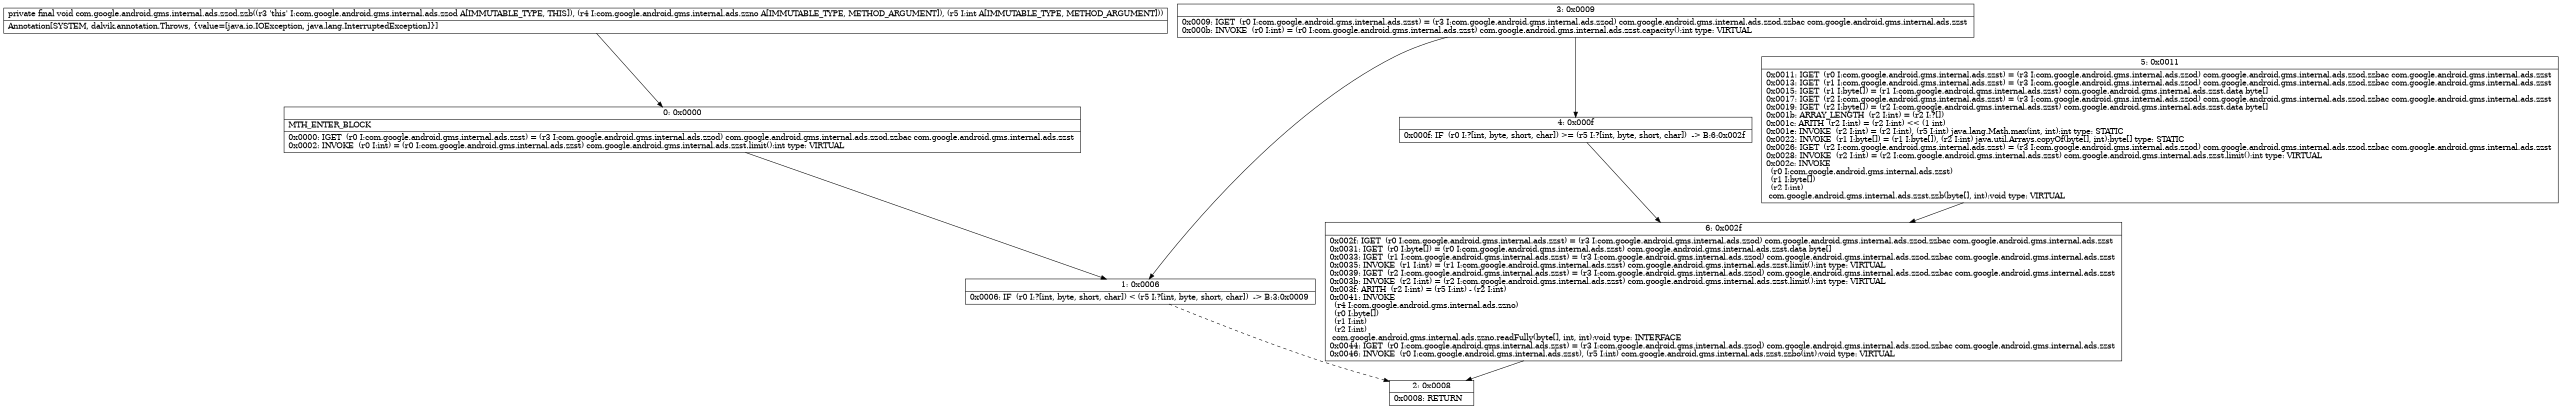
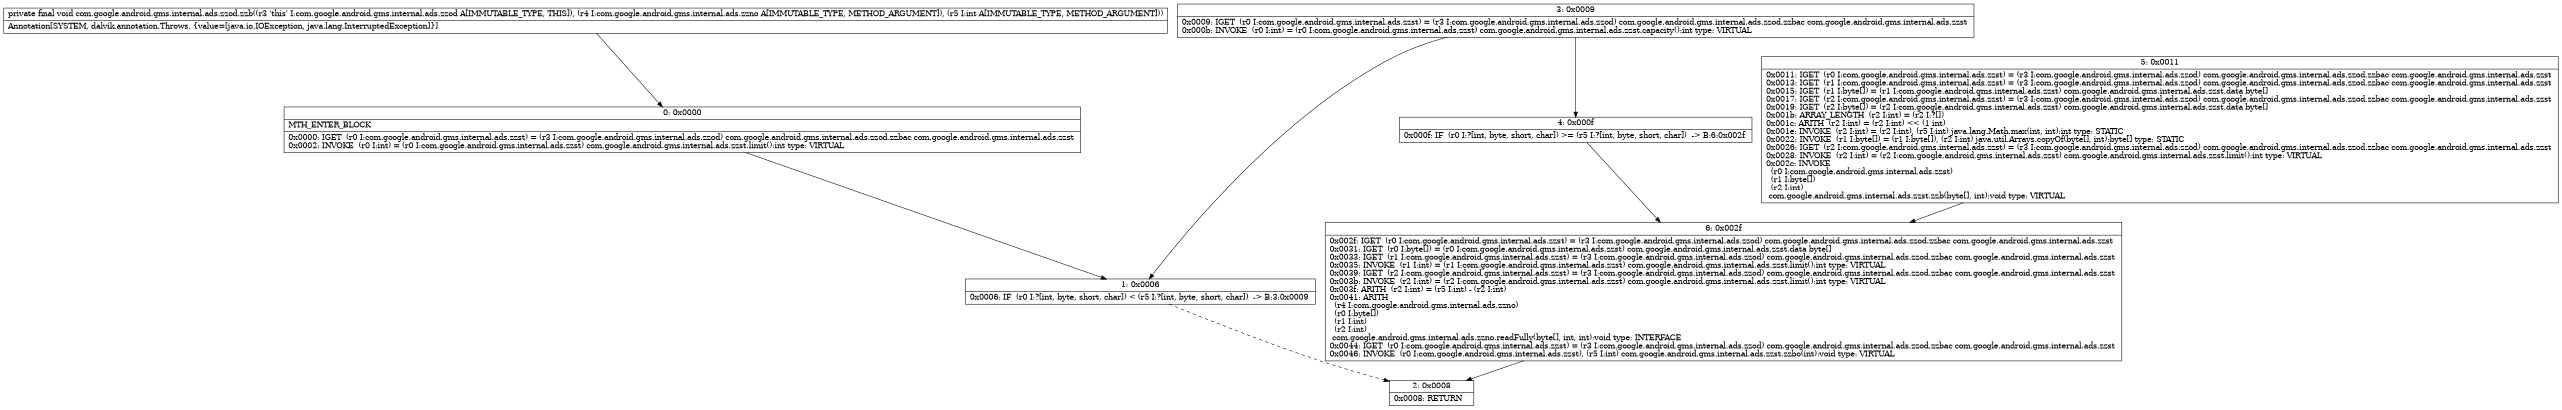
node "6: 0x002f": text "0x0041: INVOKE" -> "0x0041: ARITH"
